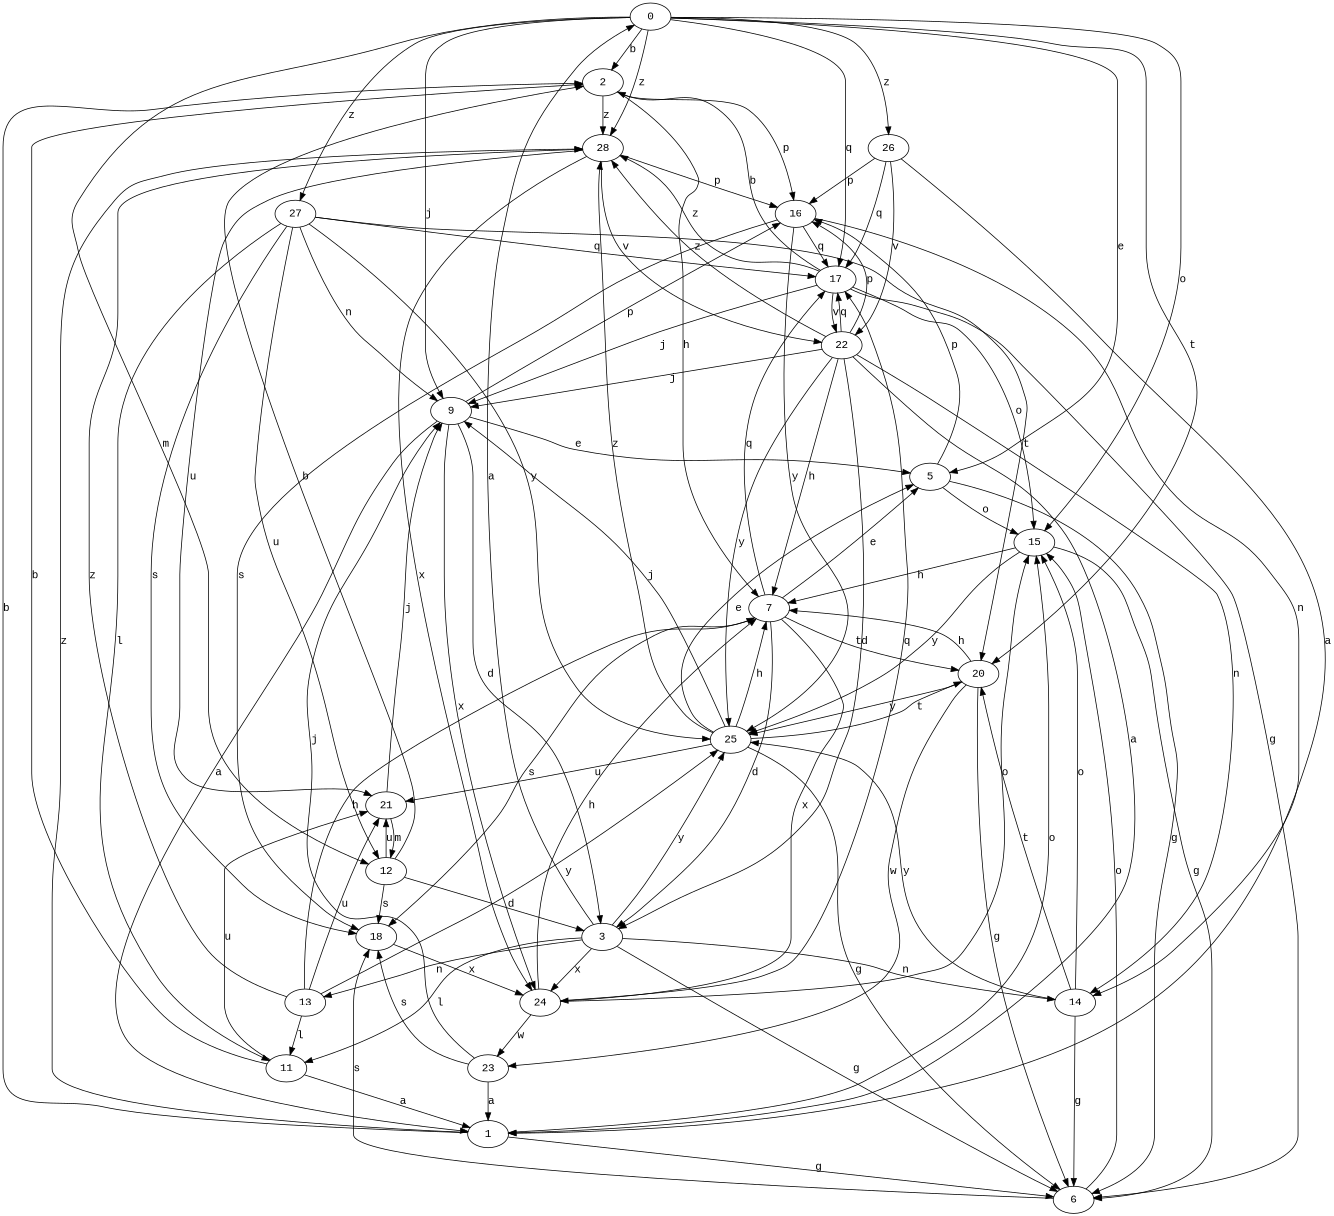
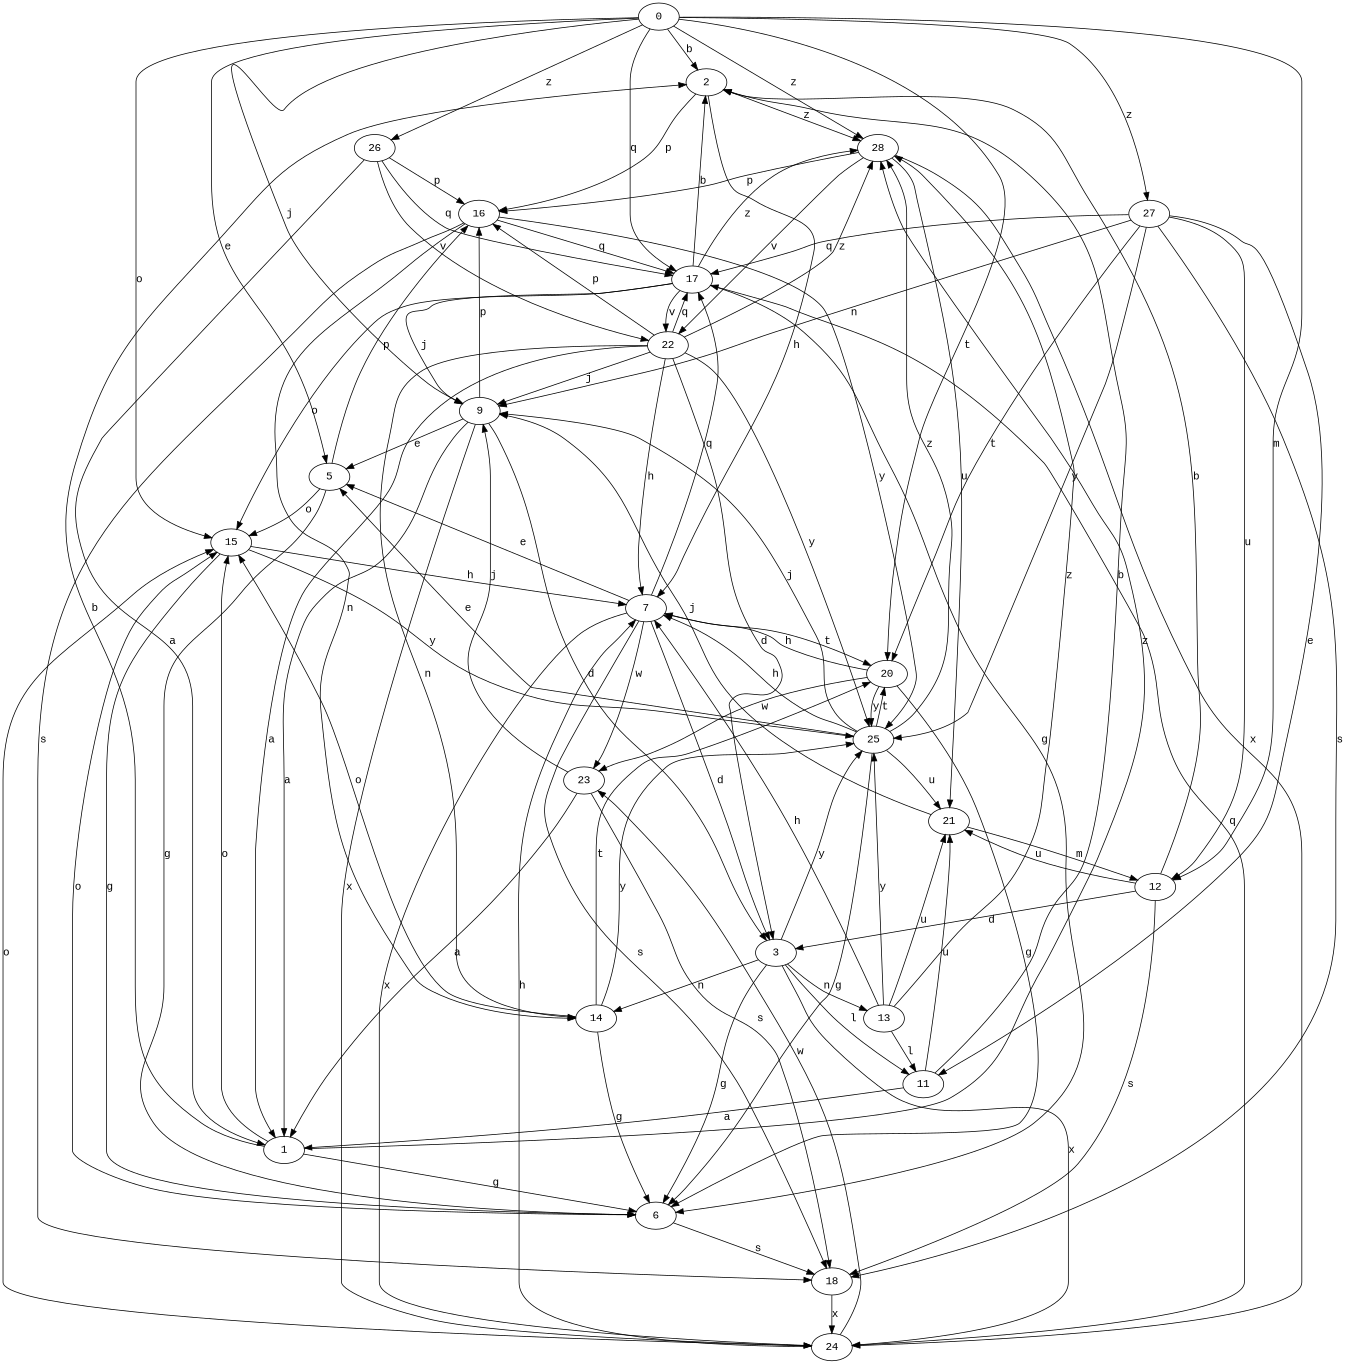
edge "3" -> "0": removed, label "a"
edge "27" -> "11": label "l" -> "e"
edge "7" -> "23": added, label "w"
